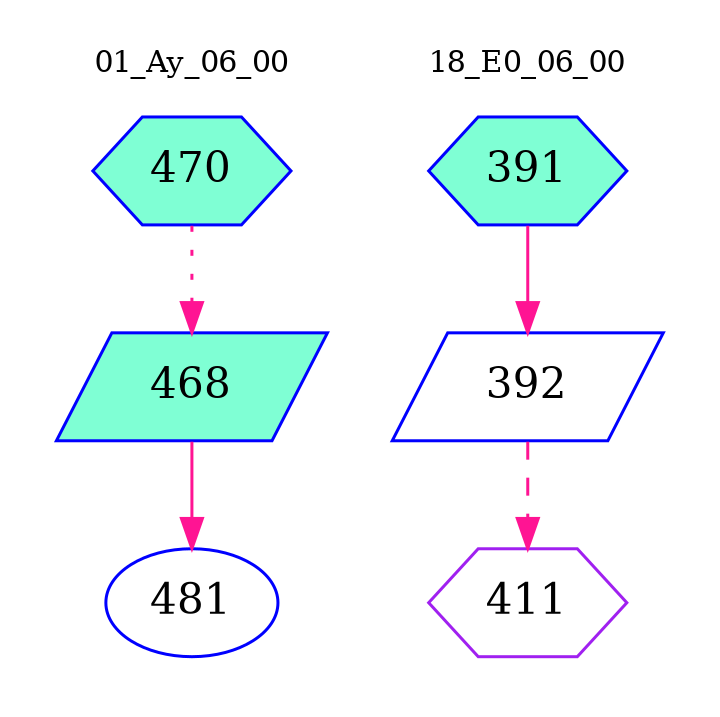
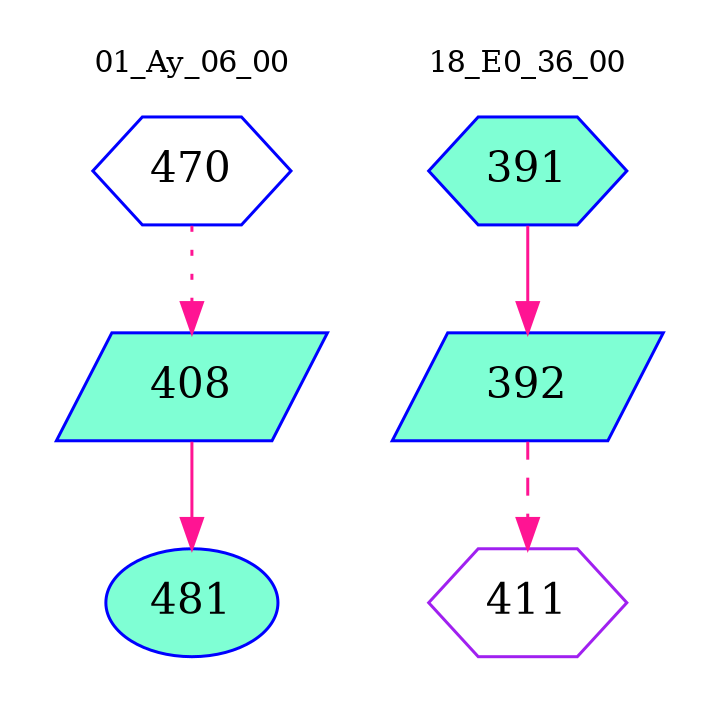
cluster "18_E0_06_00": label "18_E0_06_00" -> "18_E0_36_00"
node "470": fillcolor aquamarine -> white
node "468": label "468" -> "408"
node "392": fillcolor white -> aquamarine
node "481": fillcolor white -> aquamarine
